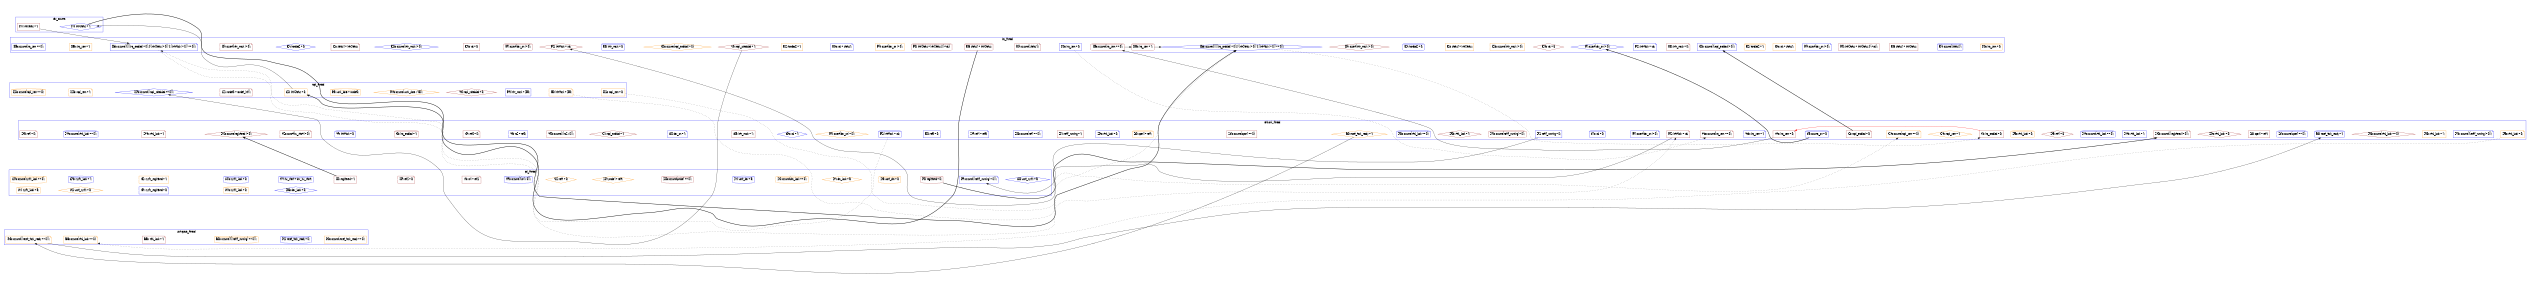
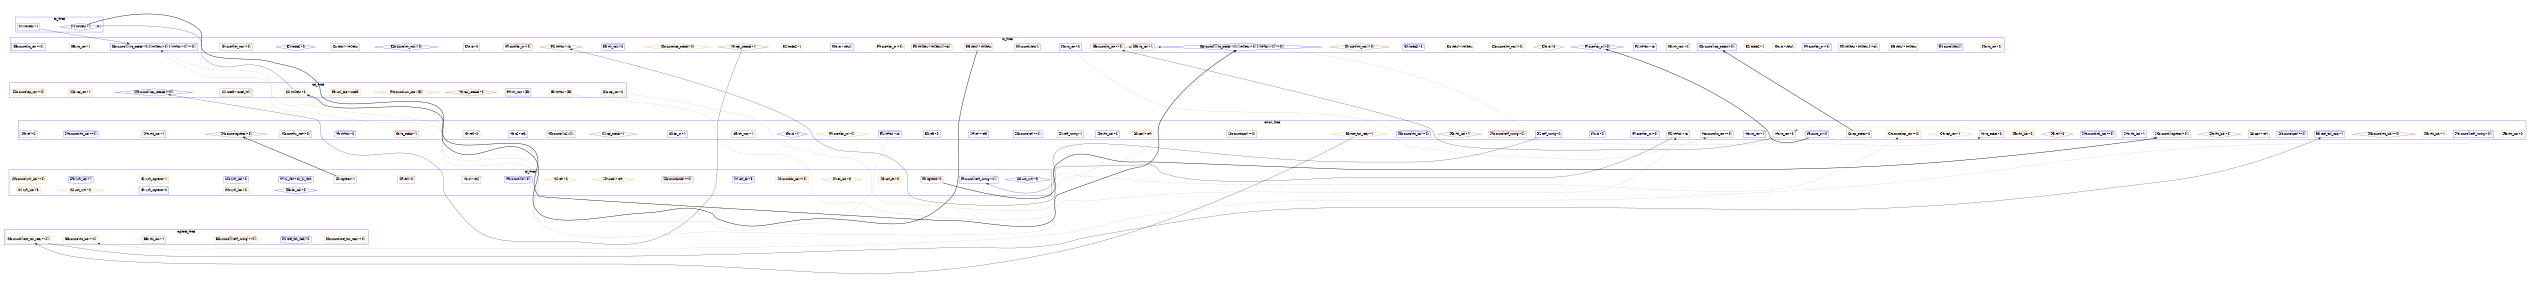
cluster "dev_assume": label "dev_assume" -> "dev_thread"
edge "416: irq_enabled = 0;" -> "447a: irq_sem = 0;": style solid -> dotted
cluster "workqueue_thread": label "workqueue_thread" -> "registered_thread"
